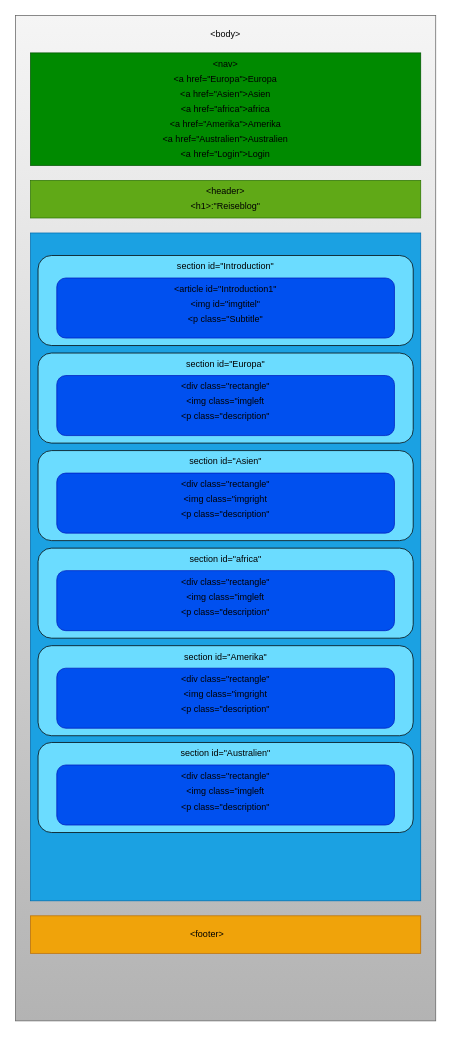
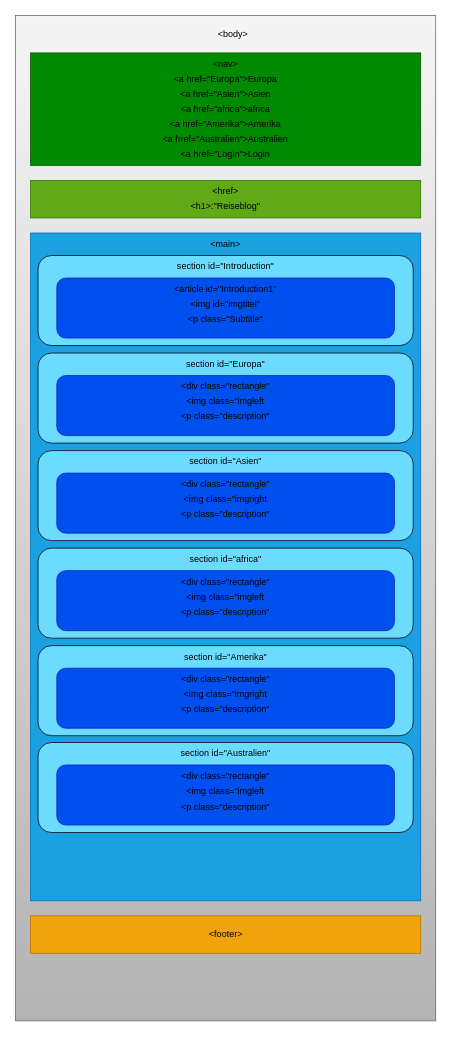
node "<body>": moved (225, 34) -> (233, 34)
node "<header>": label "<header>" -> "<href>"
node "<main>": added
node "<footer>": moved (207, 934) -> (225, 934)
